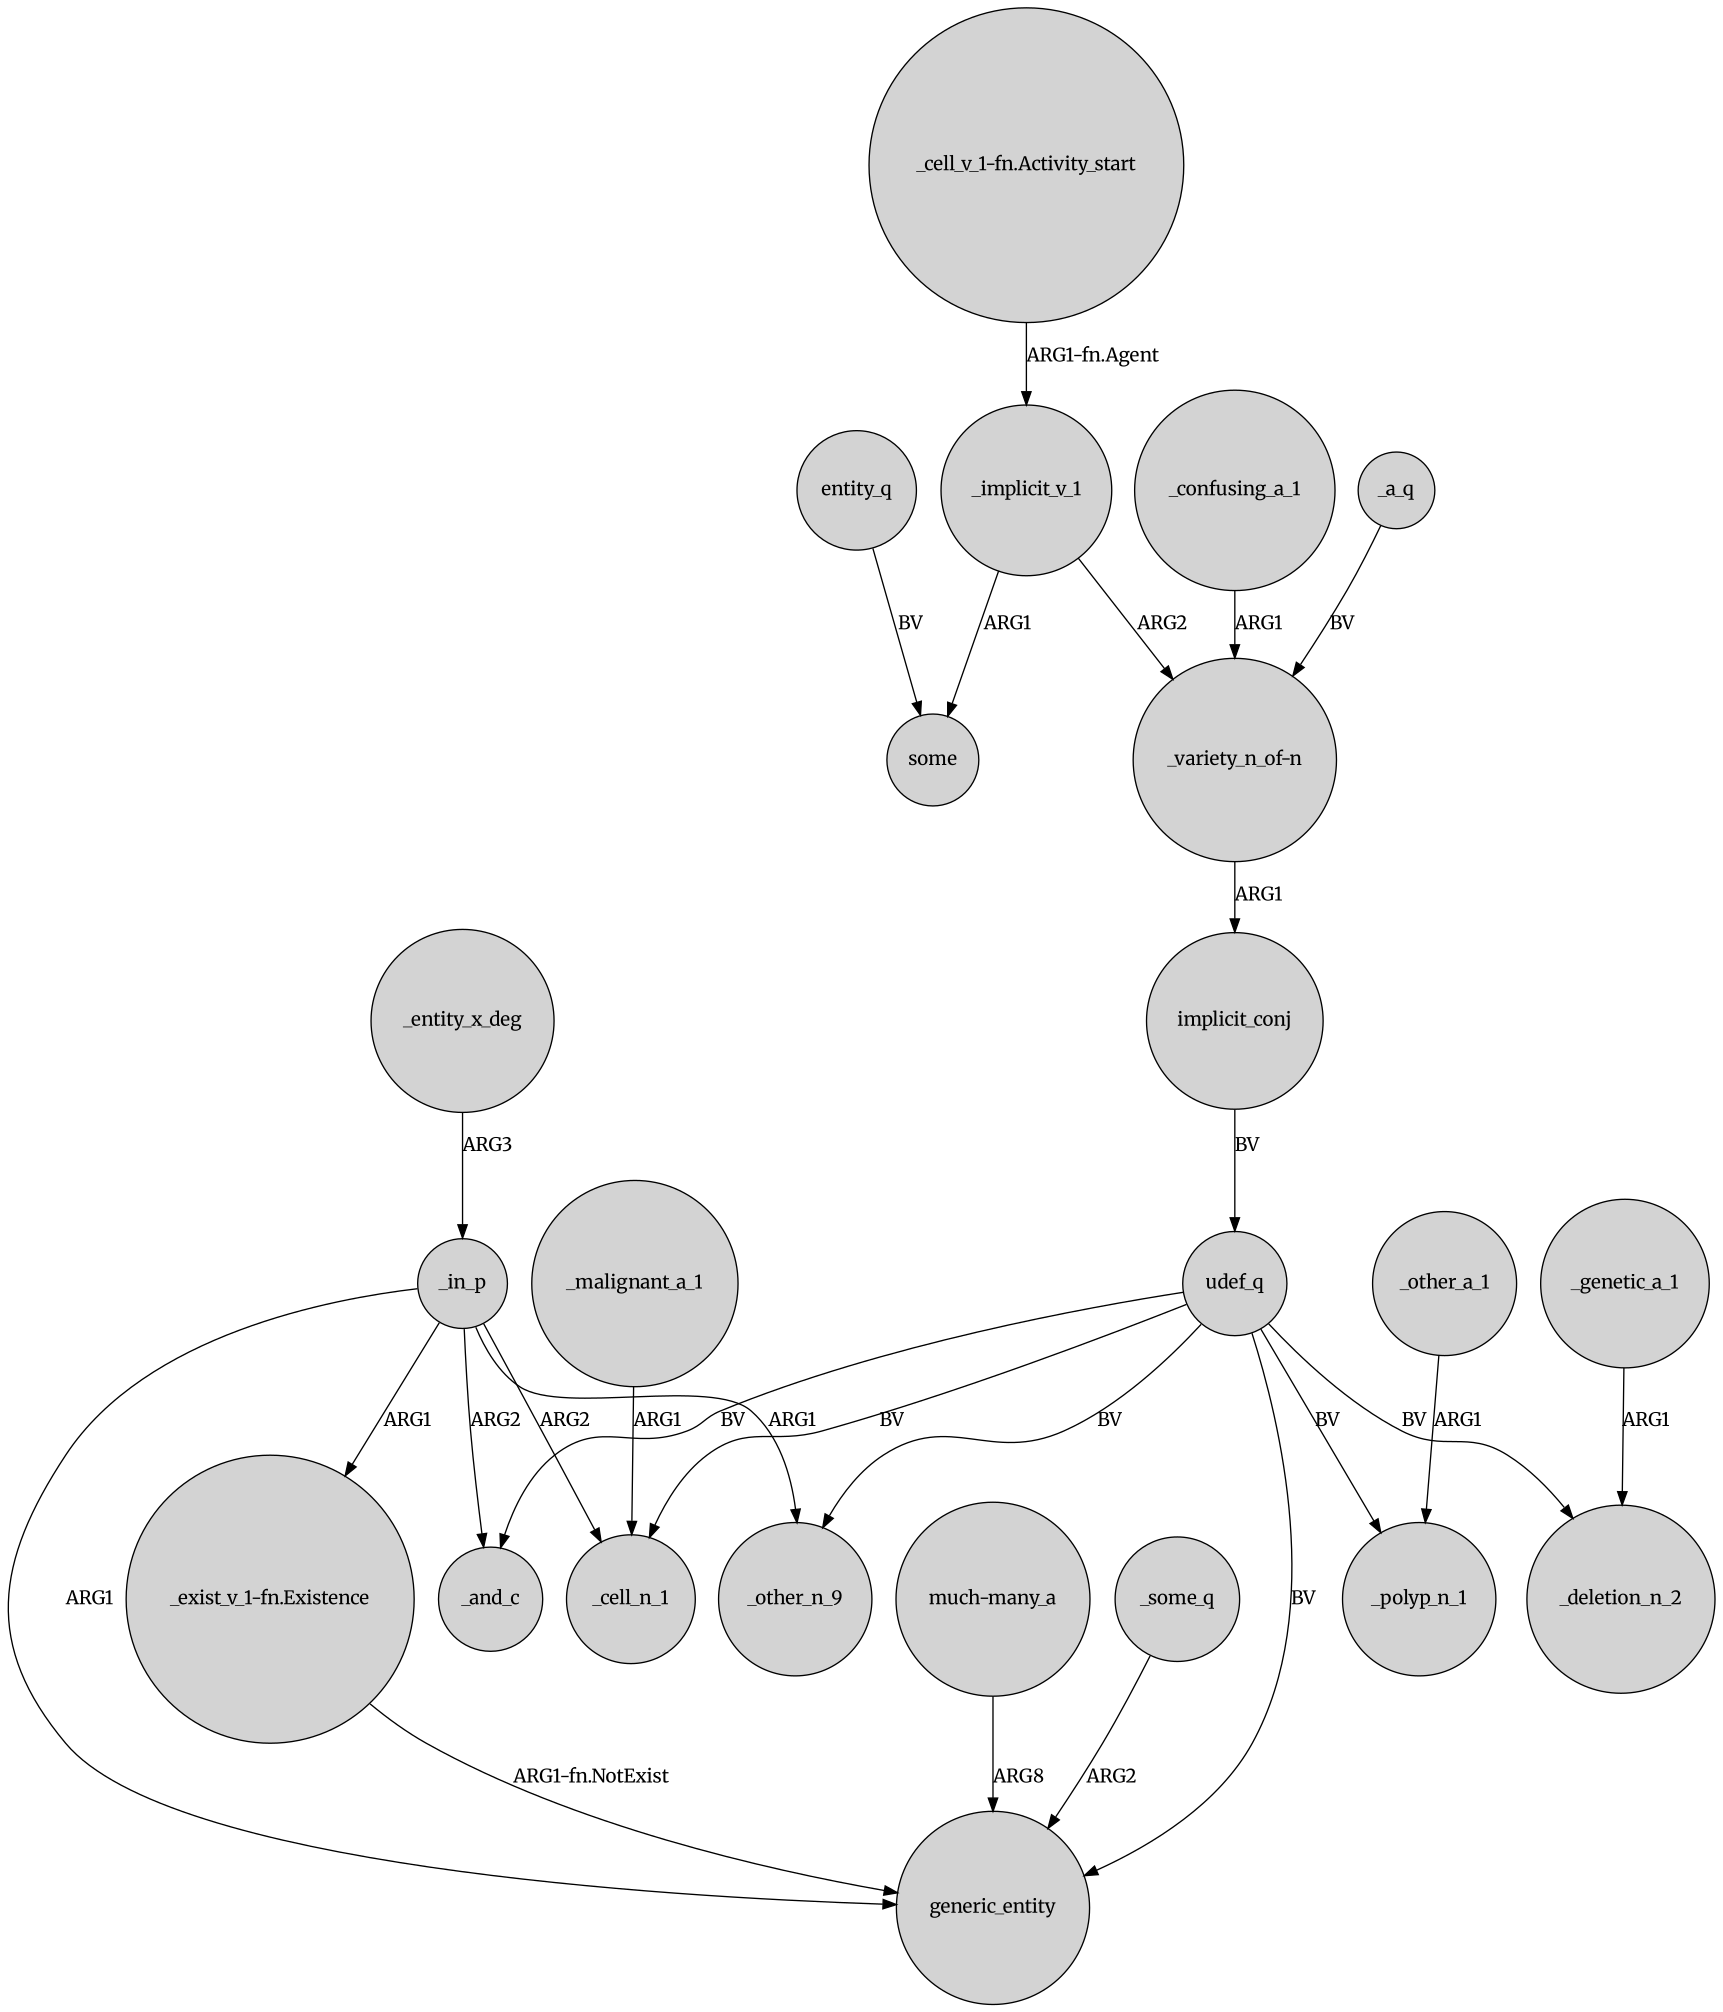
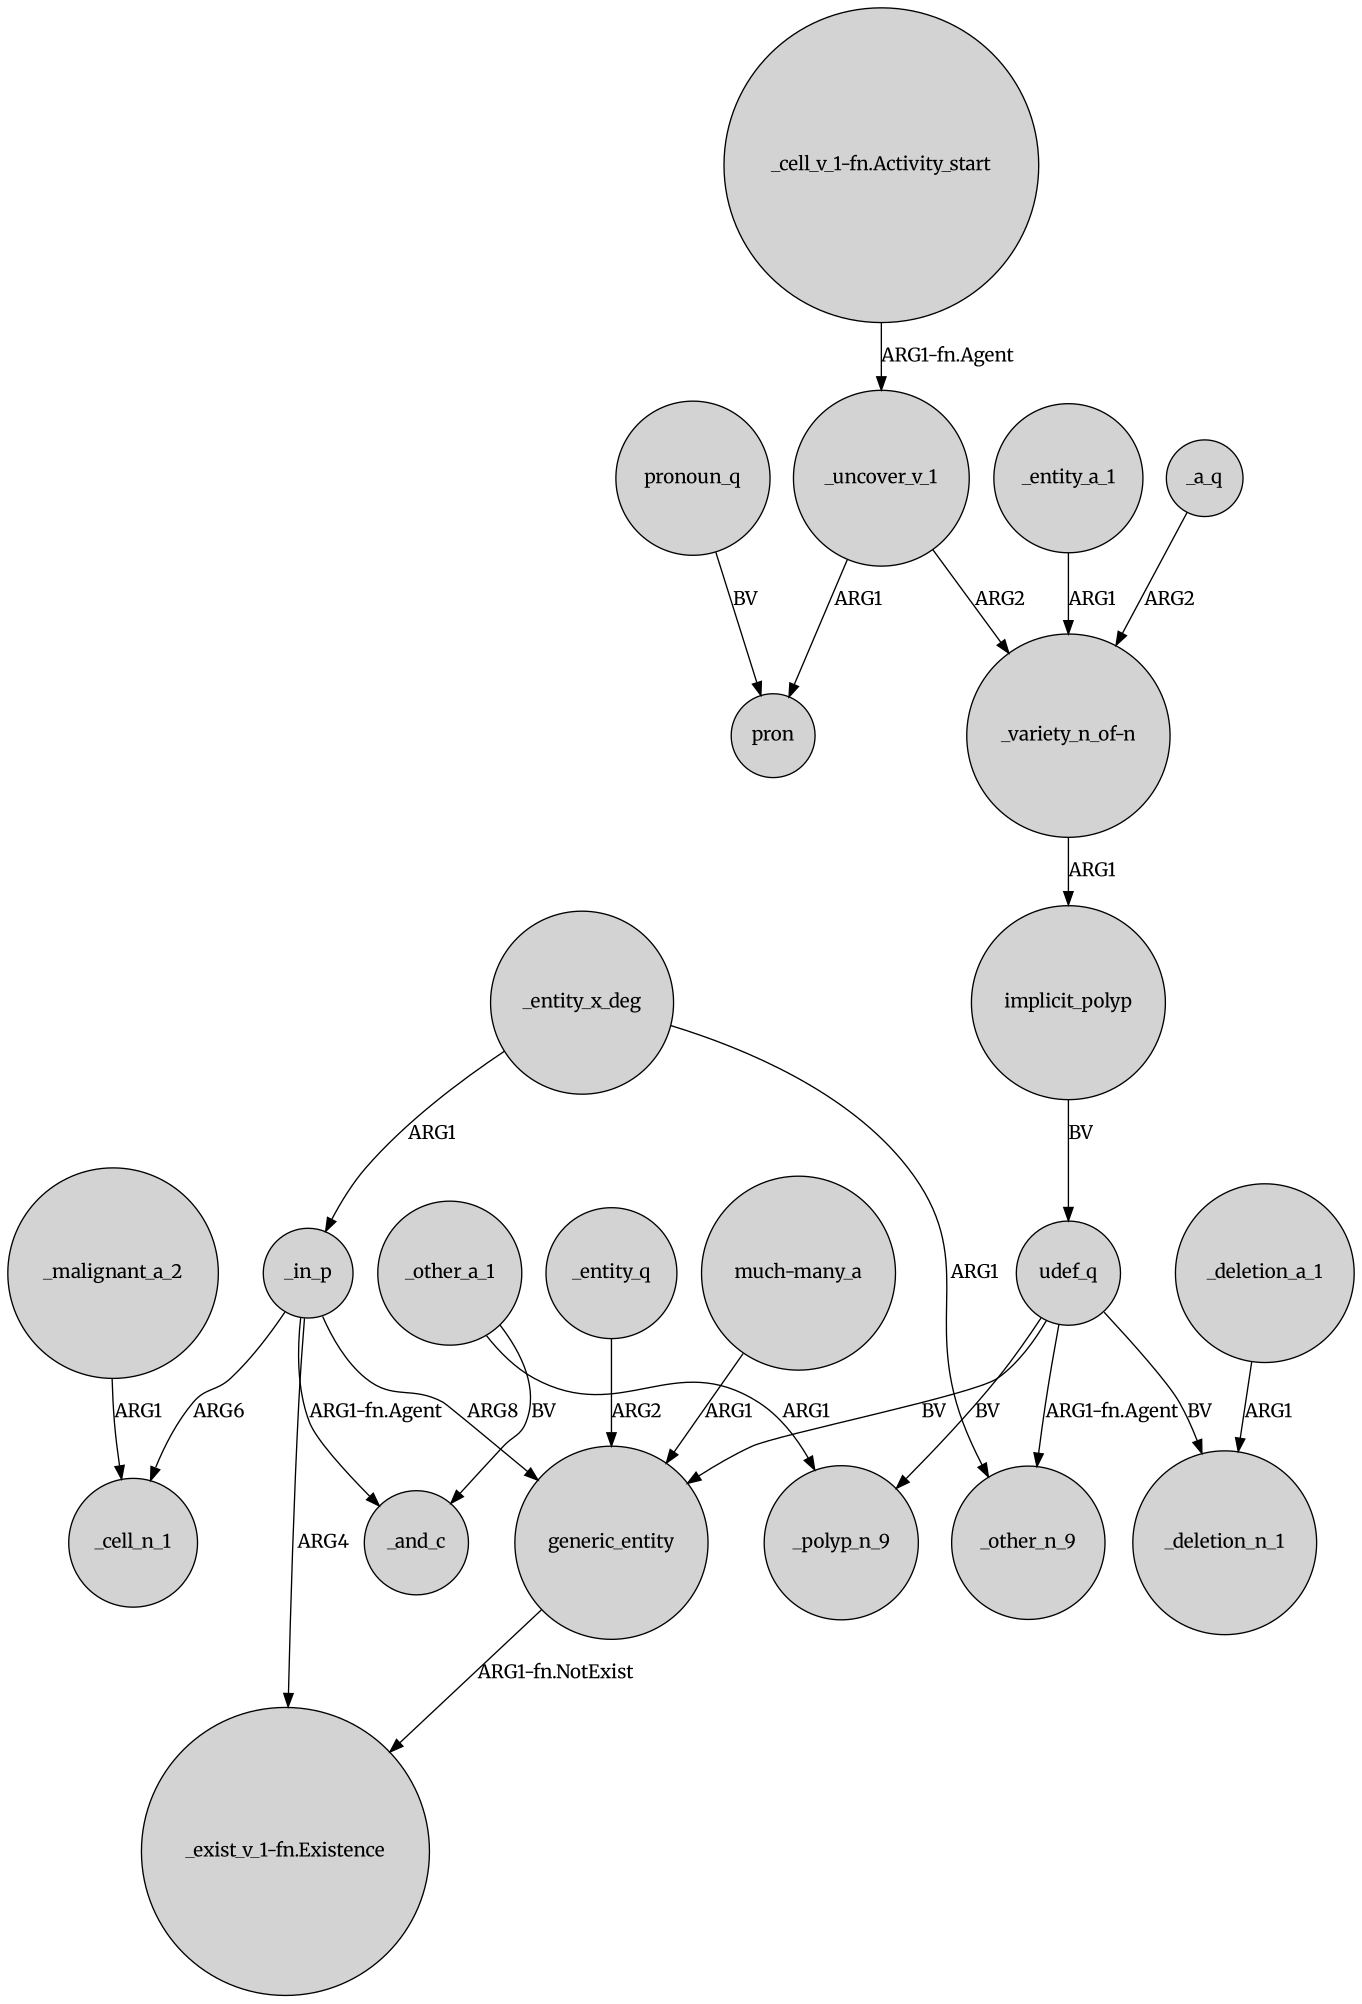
node "entity_q": label "entity_q" -> "pronoun_q"
node "_implicit_v_1": label "_implicit_v_1" -> "_uncover_v_1"
node "_confusing_a_1": label "_confusing_a_1" -> "_entity_a_1"
edge "_a_q" -> "_variety_n_of-n": label "BV" -> "ARG2"
node "some": label "some" -> "pron"
node "implicit_conj": label "implicit_conj" -> "implicit_polyp"
edge "_entity_x_deg" -> "_in_p": label "ARG3" -> "ARG1"
node "_malignant_a_1": label "_malignant_a_1" -> "_malignant_a_2"
node "_genetic_a_1": label "_genetic_a_1" -> "_deletion_a_1"
edge "udef_q" -> "_and_c": now "_other_a_1" -> "_and_c"
edge "_in_p" -> "_other_n_9": now "_entity_x_deg" -> "_other_n_9"
edge "udef_q" -> "_cell_n_1": removed, label "BV"
edge "_in_p" -> "_exist_v_1-fn.Existence": label "ARG1" -> "ARG4"
edge "_in_p" -> "_and_c": label "ARG2" -> "ARG1-fn.Agent"
edge "_in_p" -> "_cell_n_1": label "ARG2" -> "ARG6"
edge "udef_q" -> "_other_n_9": label "BV" -> "ARG1-fn.Agent"
edge "_in_p" -> "generic_entity": label "ARG1" -> "ARG8"
node "_some_q": label "_some_q" -> "_entity_q"
node "_polyp_n_1": label "_polyp_n_1" -> "_polyp_n_9"
node "_deletion_n_2": label "_deletion_n_2" -> "_deletion_n_1"
edge "much-many_a" -> "generic_entity": label "ARG8" -> "ARG1"
edge "_exist_v_1-fn.Existence" -> "generic_entity": reversed
